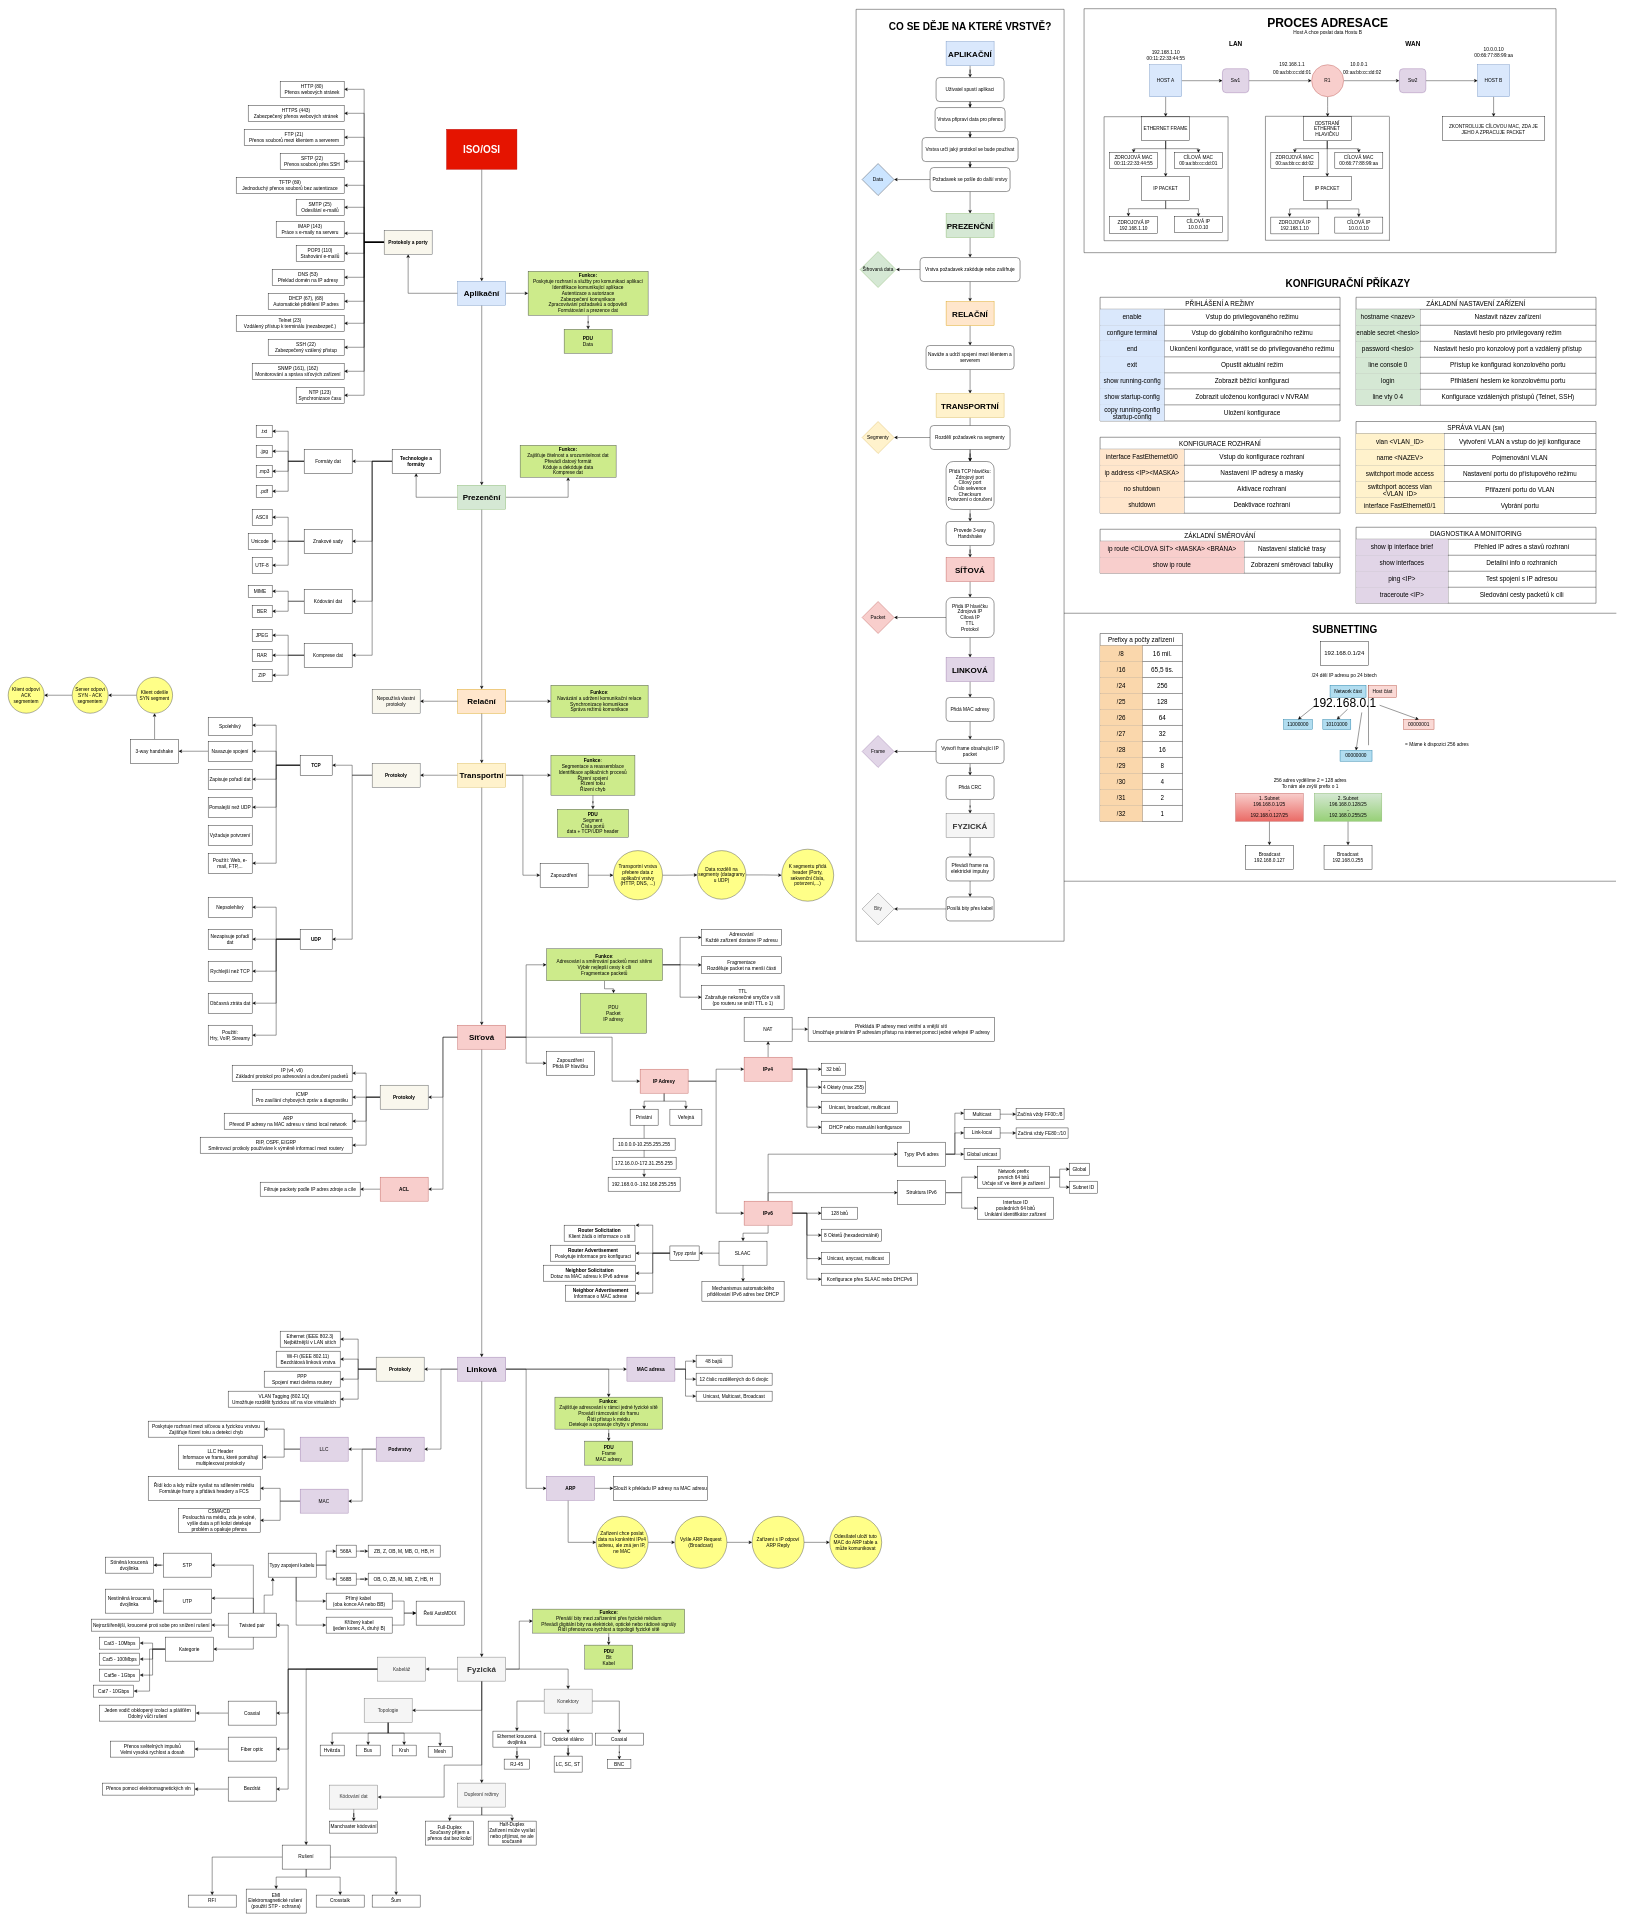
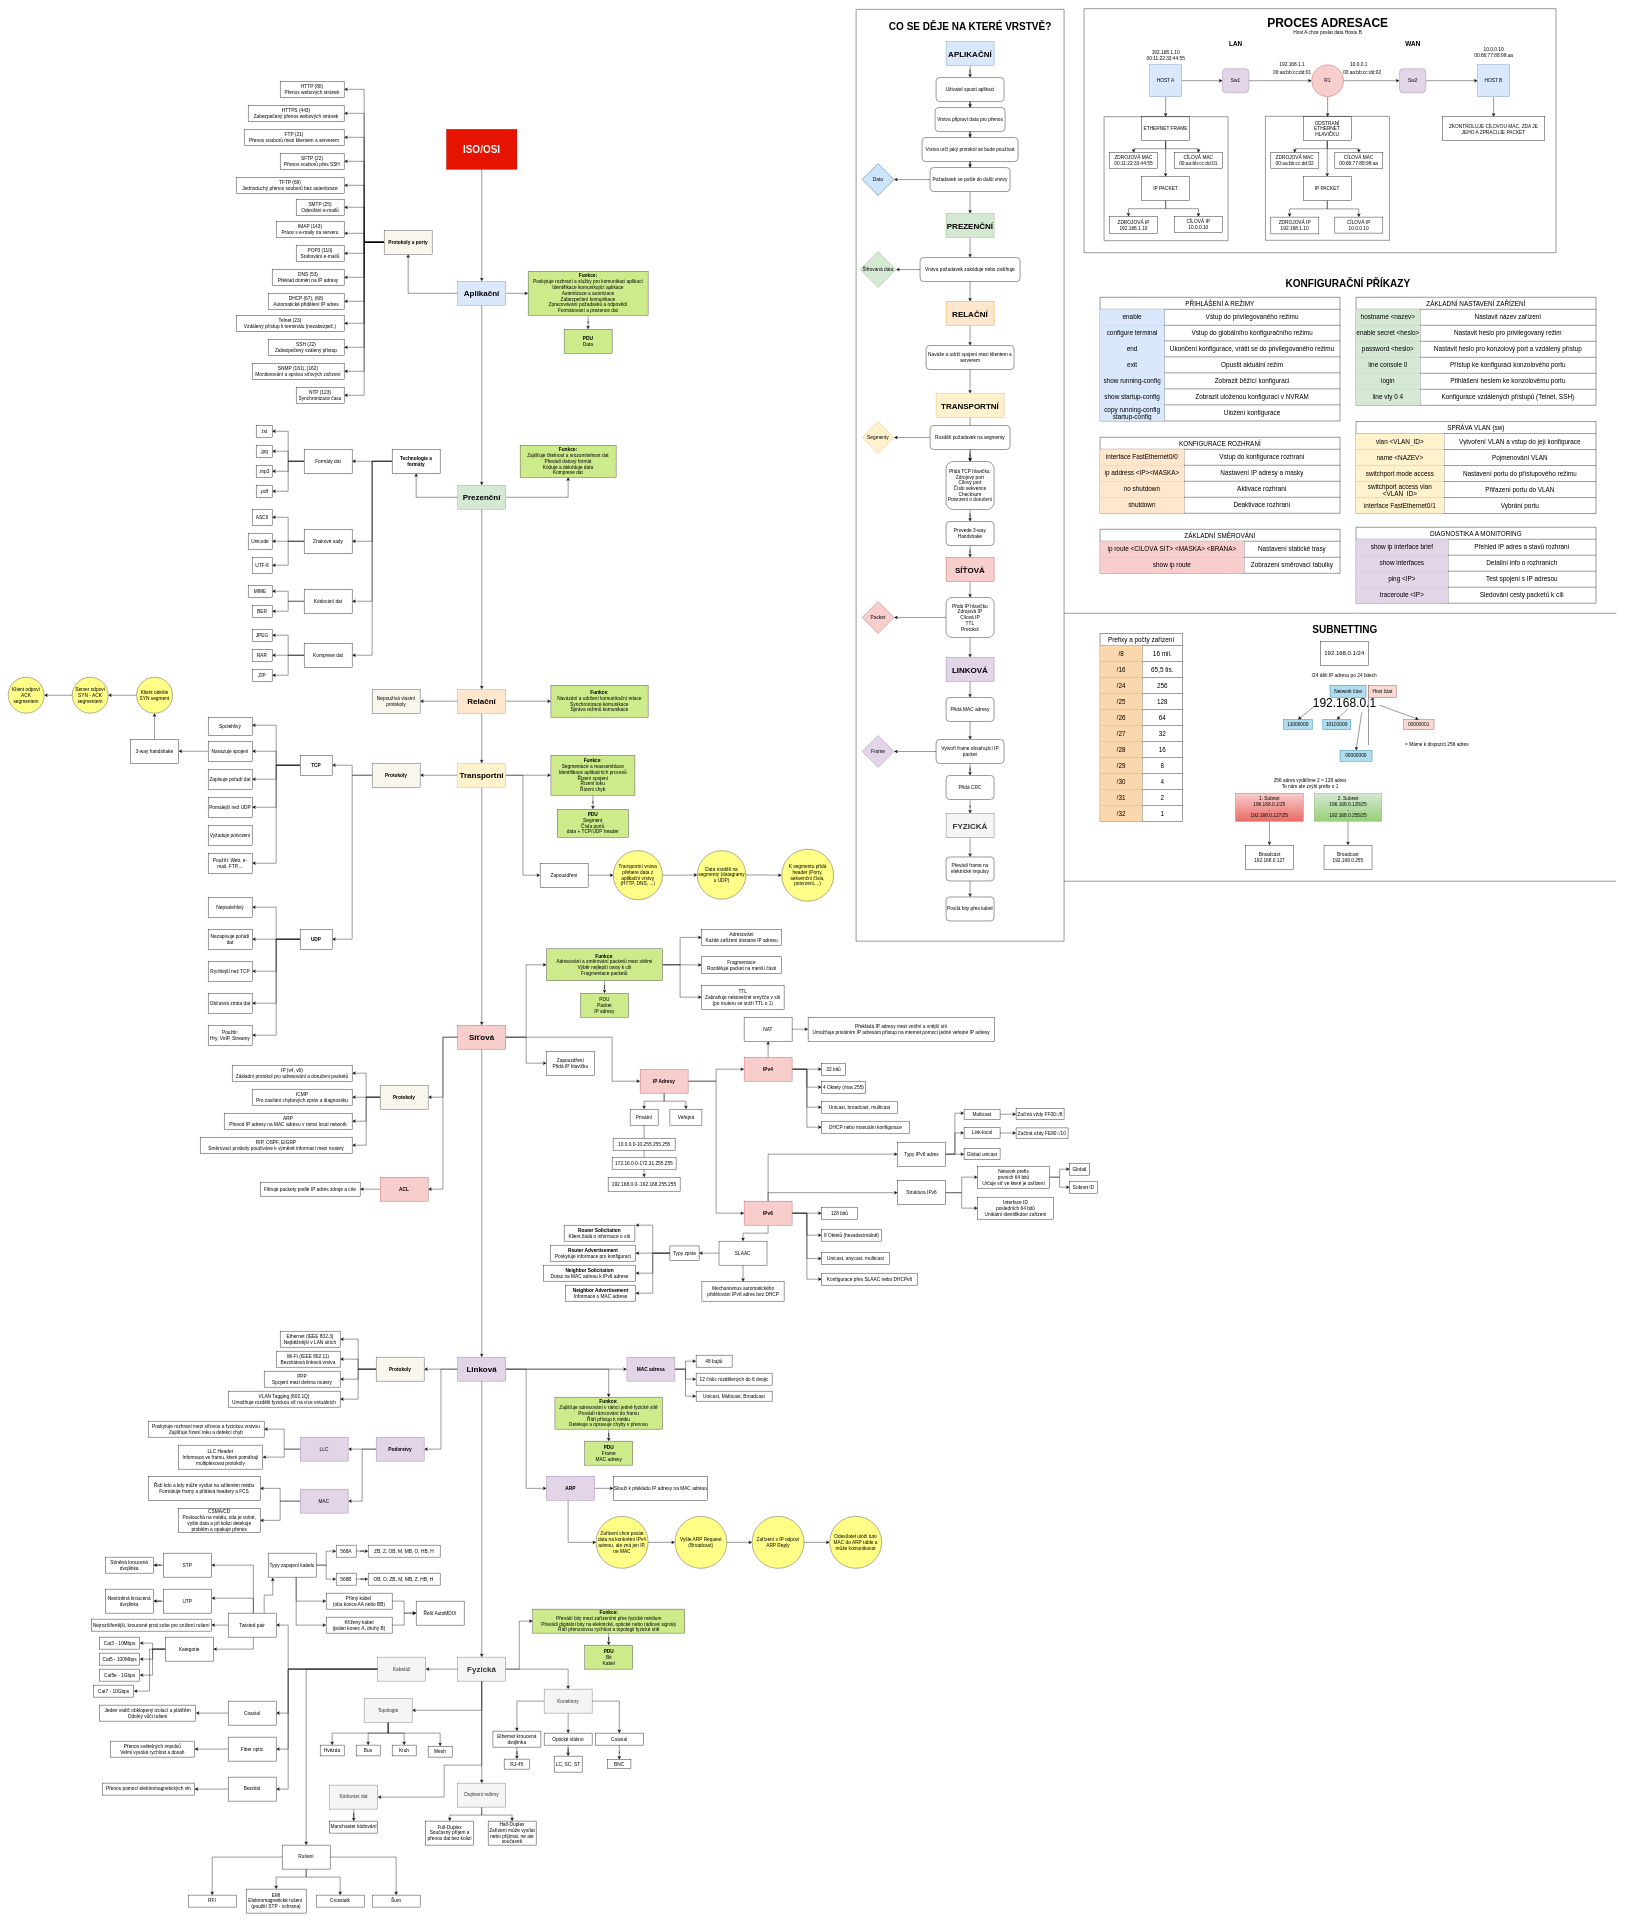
node "Bity": removed
edge "Posílá bity přes kabel" -> "Bity": removed
node "PDU Packet IP adresy": size 66x40 -> 48x24
